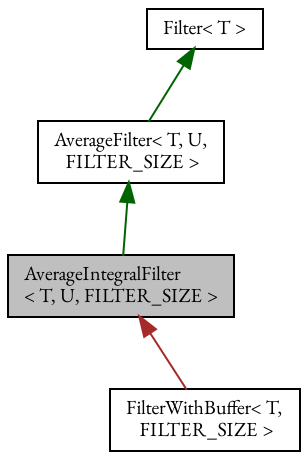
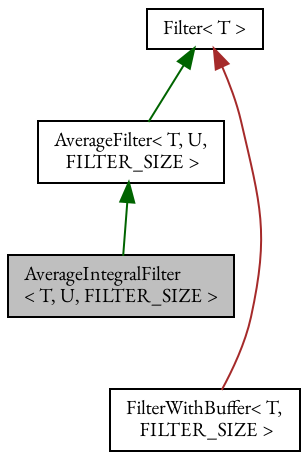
edge "FilterWithBuffer< T, FILTER_SIZE >" -> "AverageIntegralFilter < T, U, FILTER_SIZE >": now "FilterWithBuffer< T, FILTER_SIZE >" -> "Filter< T >"
